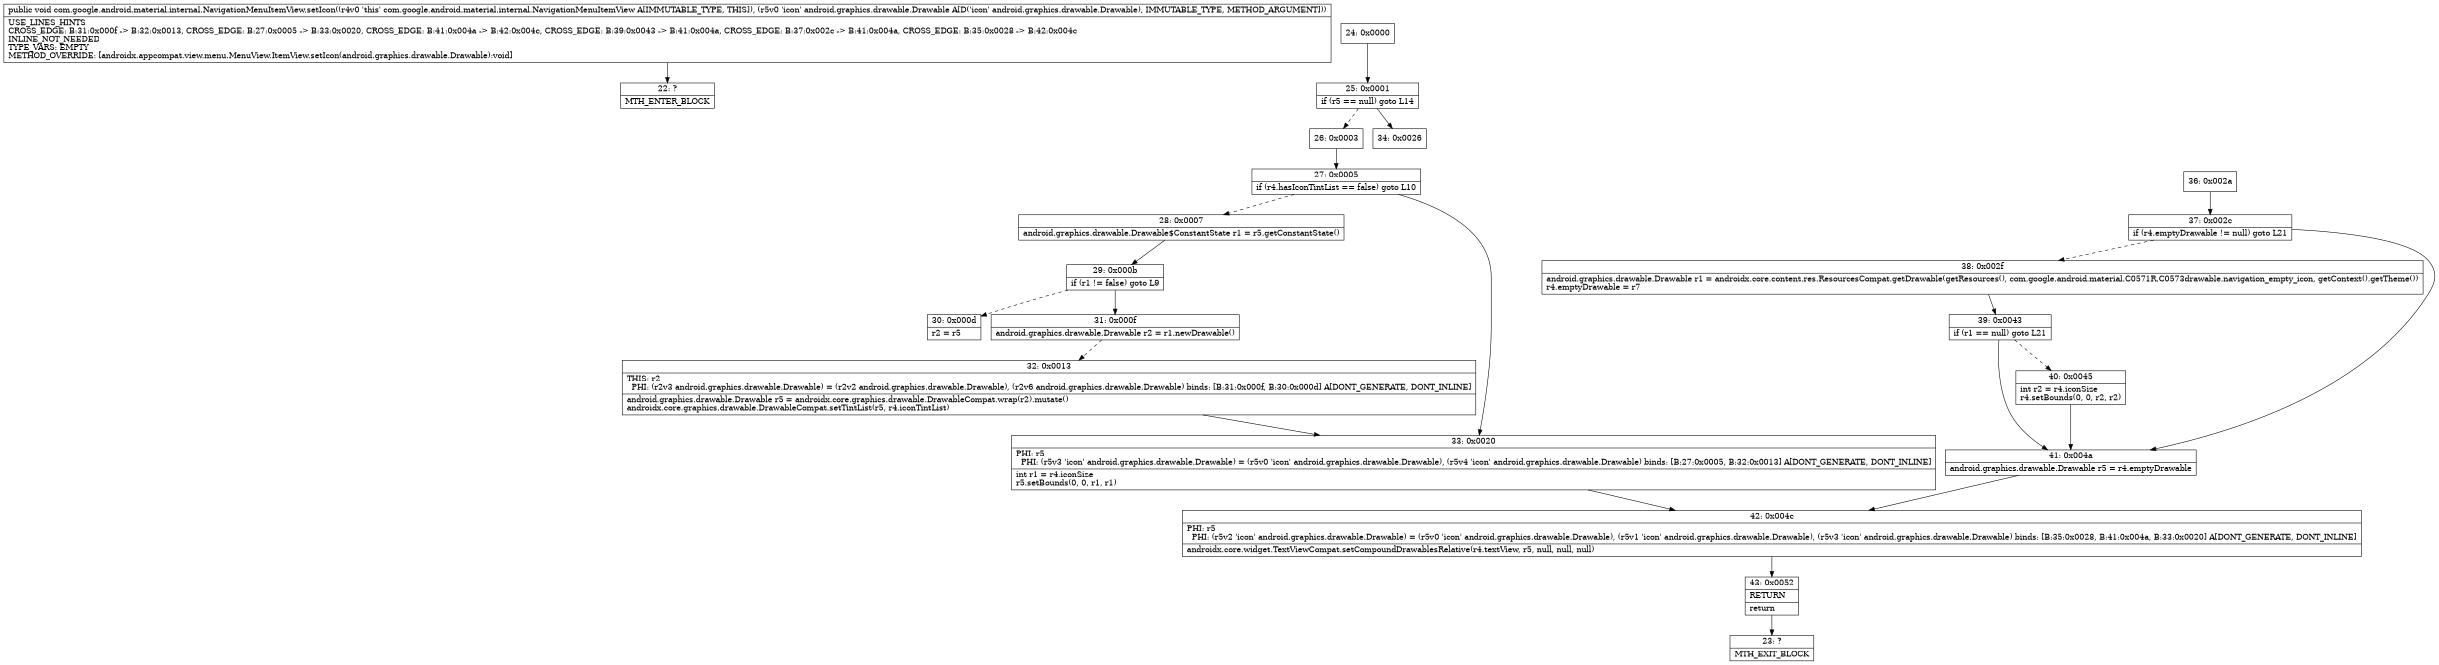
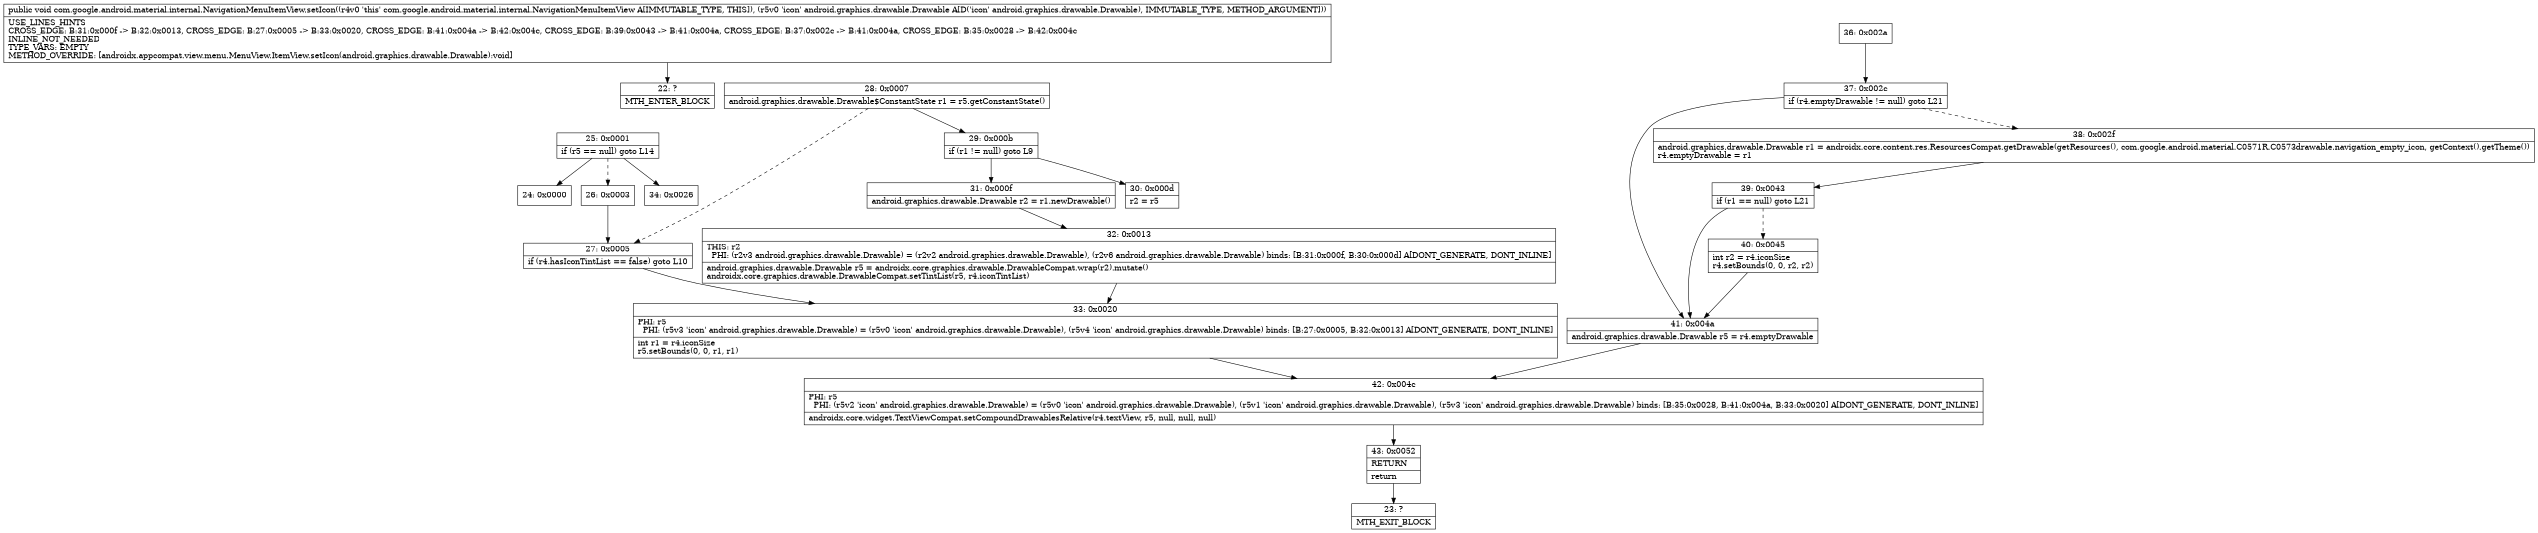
edge "24: 0x0000" -> "25: 0x0001": reversed
edge "27: 0x0005" -> "28: 0x0007": reversed
node "29: 0x000b": text "if (r1 != false) goto L9" -> "if (r1 != null) goto L9"
node "38: 0x002f": text "r4.emptyDrawable = r7" -> "r4.emptyDrawable = r1"
edge "29: 0x000b" -> "30: 0x000d": style dashed -> solid
edge "31: 0x000f" -> "32: 0x0013": style dashed -> solid
